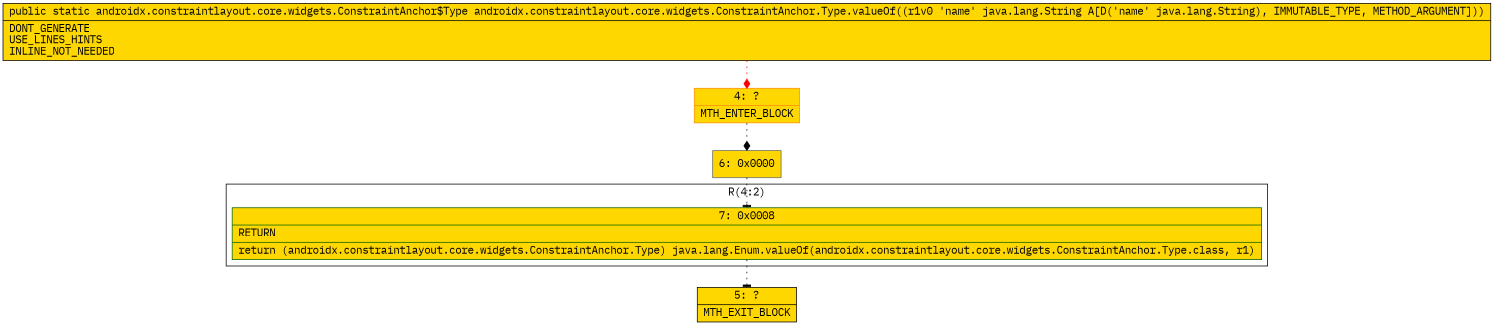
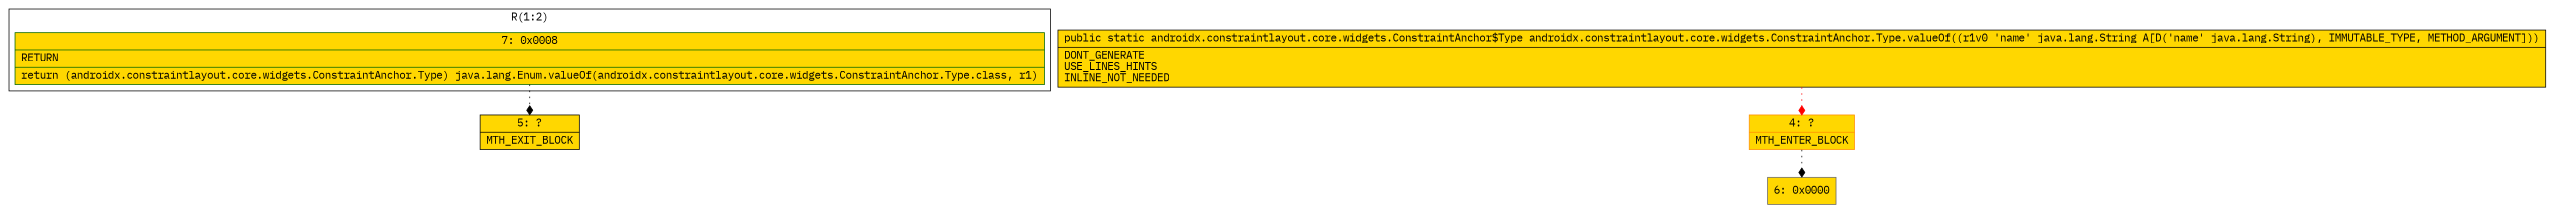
edge "6: 0x0000" -> "7: 0x0008": removed
cluster "R(4:2)": label "R(4:2)" -> "R(1:2)"
edge "7: 0x0008" -> "5: ?": arrowhead tee -> diamond
